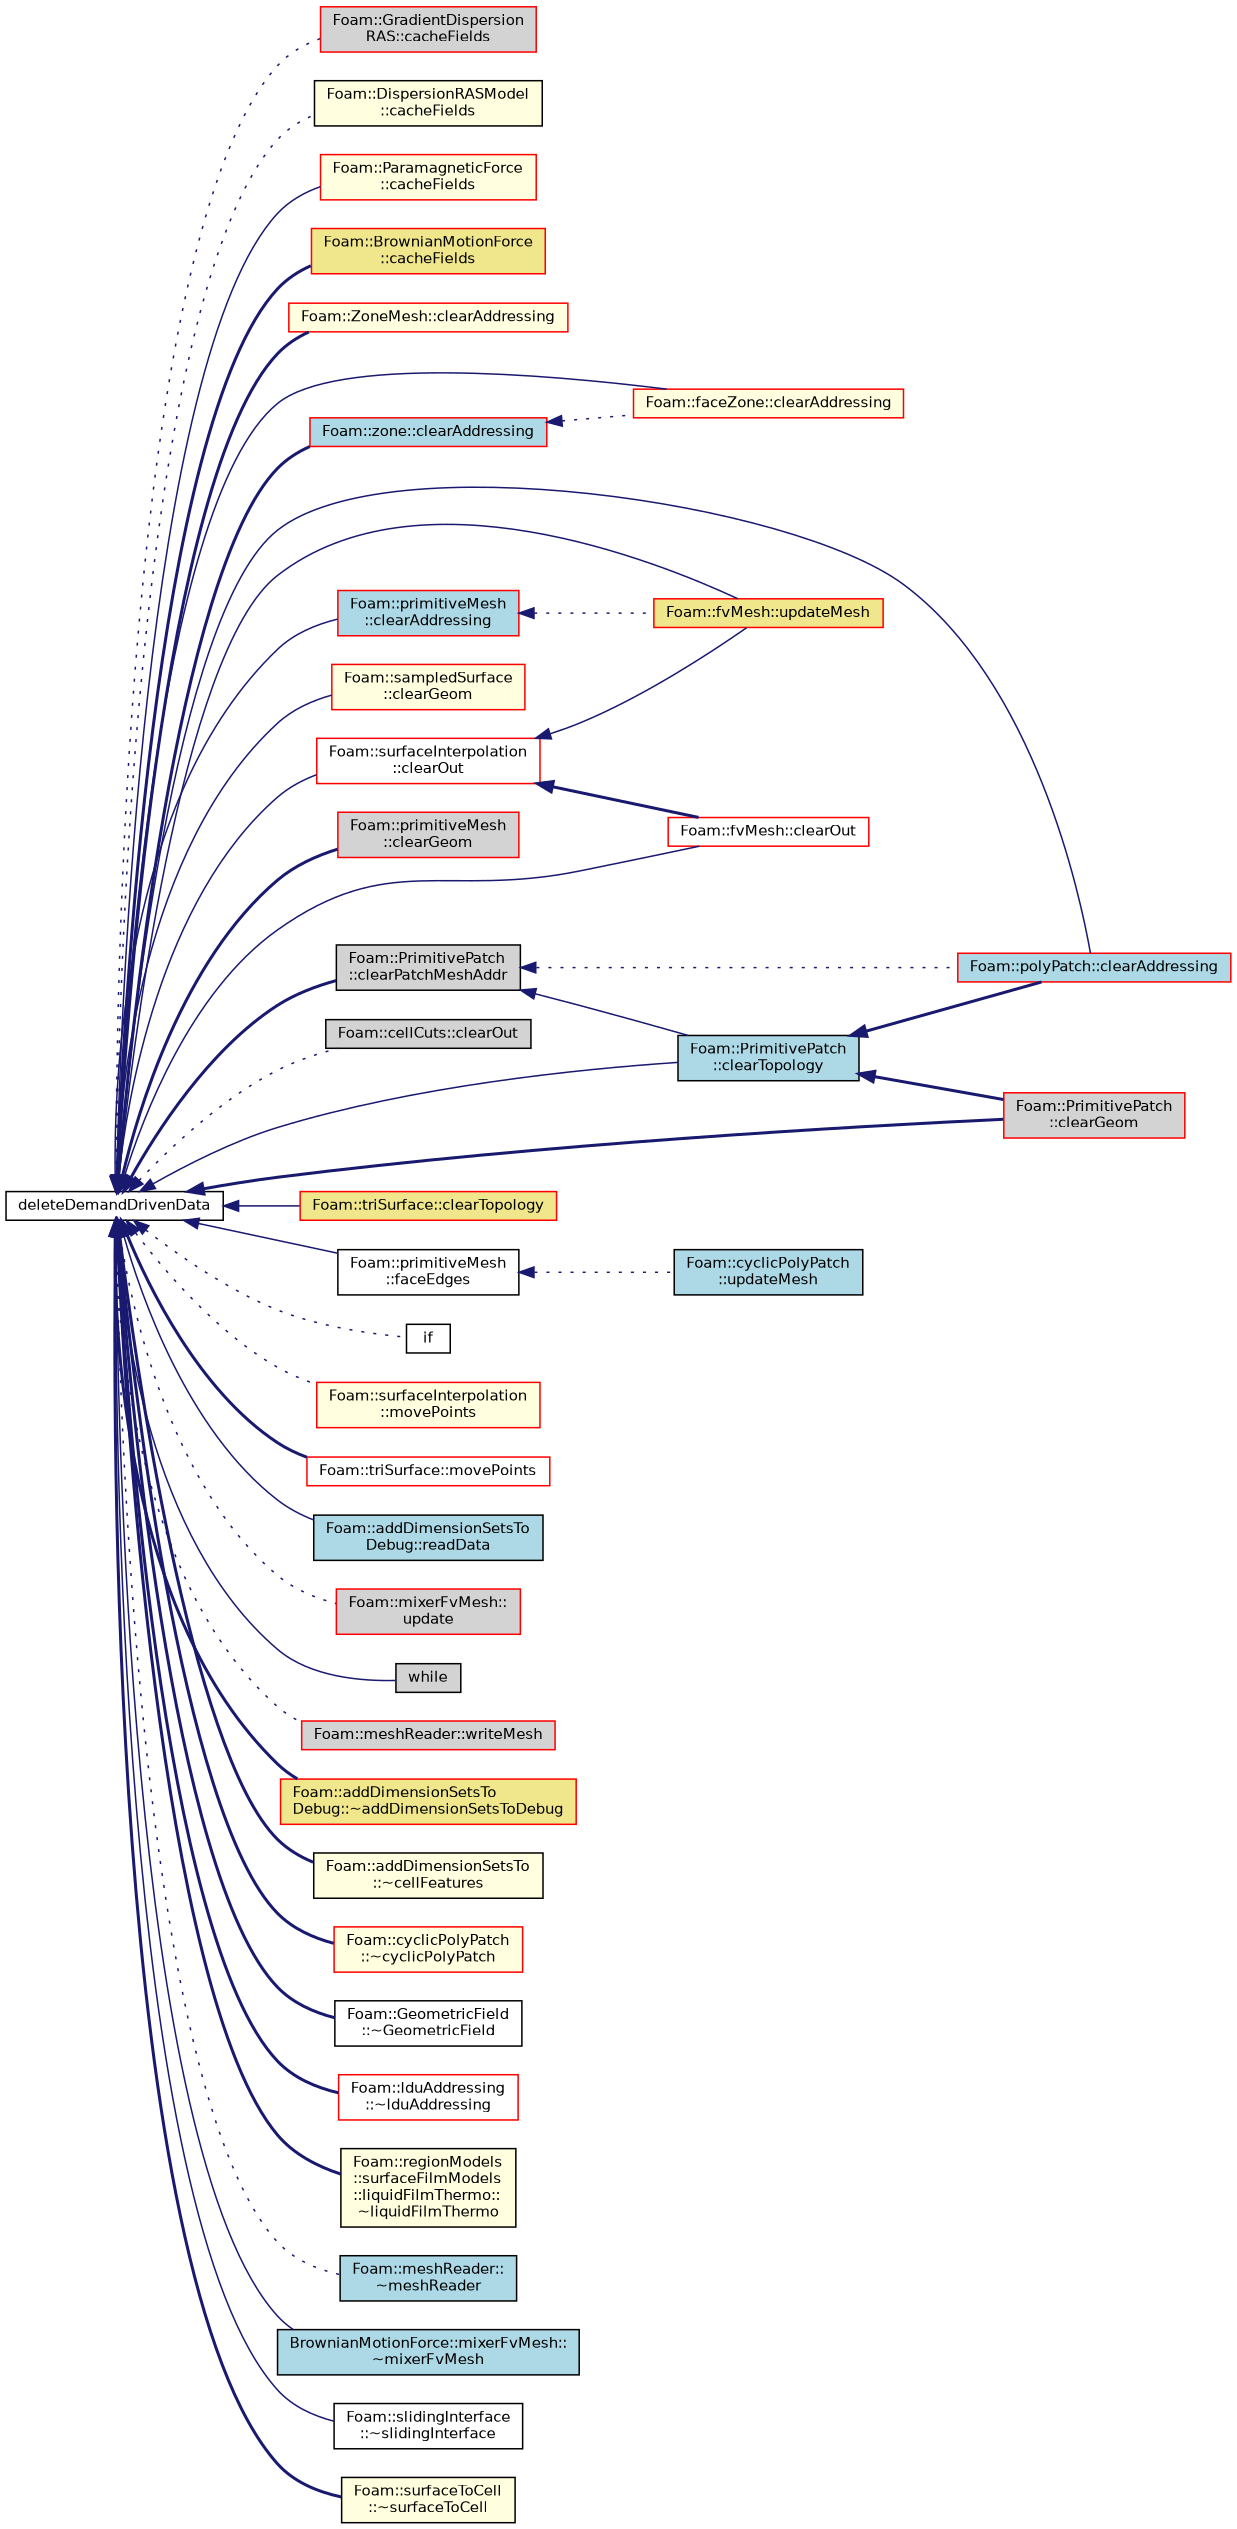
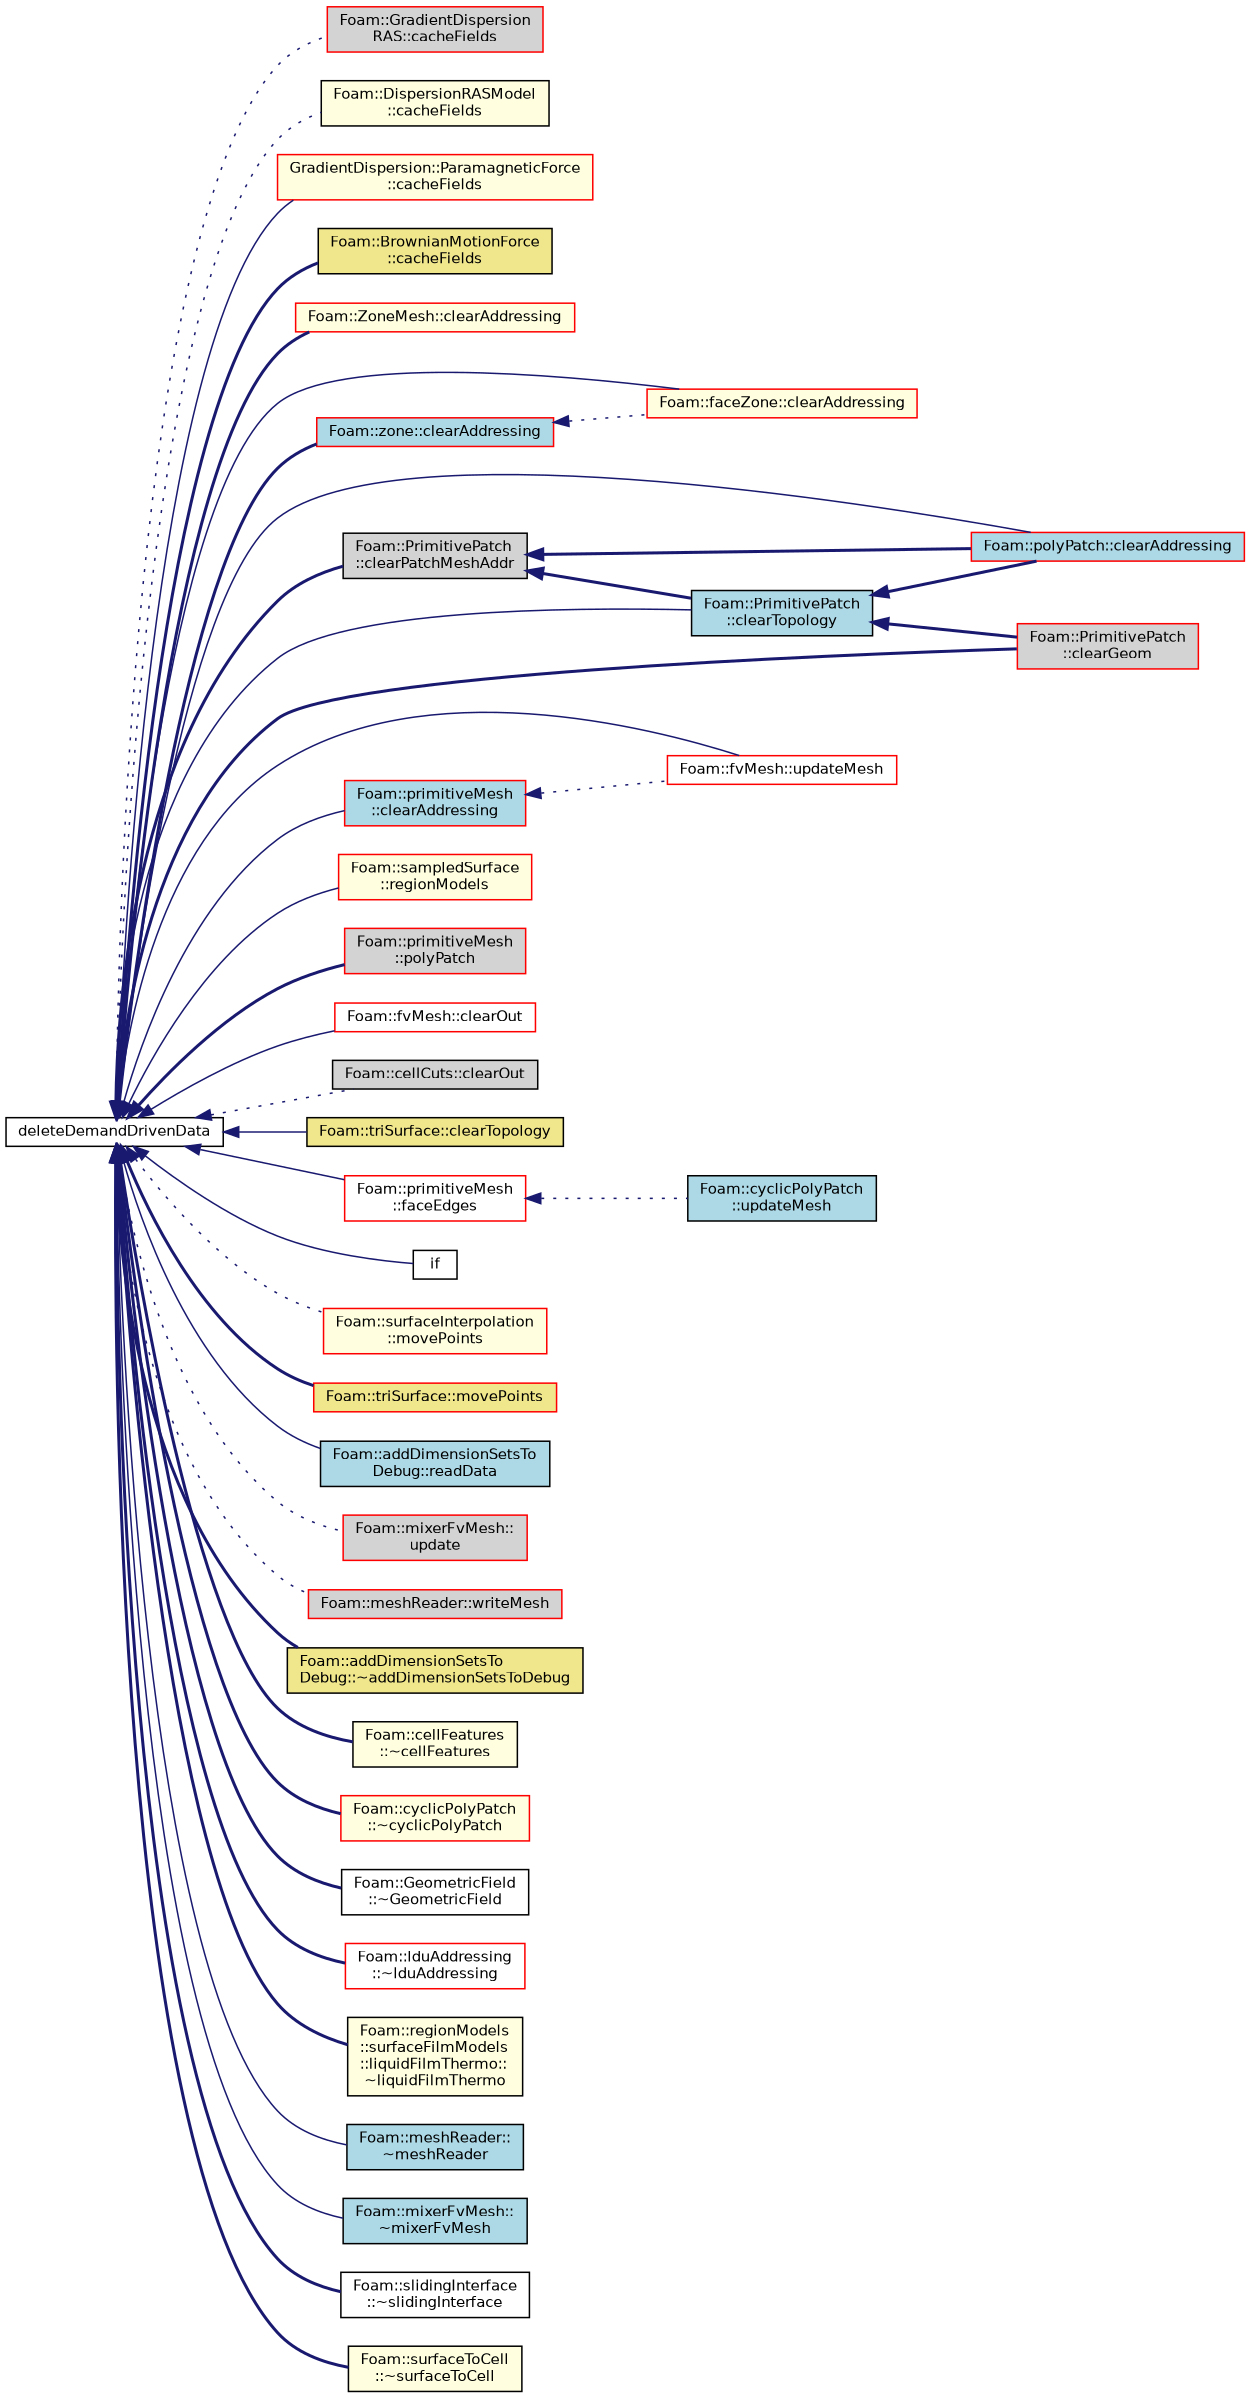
node "Foam::ParamagneticForce ::cacheFields": label "Foam::ParamagneticForce ::cacheFields" -> "GradientDispersion::ParamagneticForce ::cacheFields"
node "Foam::BrownianMotionForce ::cacheFields": color red -> black
node "Foam::fvMesh::updateMesh": fillcolor khaki -> white
node "Foam::sampledSurface ::clearGeom": label "Foam::sampledSurface ::clearGeom" -> "Foam::sampledSurface ::regionModels"
node "Foam::surfaceInterpolation ::clearOut": removed
node "Foam::primitiveMesh ::clearGeom": label "Foam::primitiveMesh ::clearGeom" -> "Foam::primitiveMesh ::polyPatch"
edge "Foam::polyPatch::clearAddressing" -> "Foam::PrimitivePatch ::clearPatchMeshAddr": style dotted -> bold
edge "Foam::PrimitivePatch ::clearTopology" -> "Foam::PrimitivePatch ::clearPatchMeshAddr": style solid -> bold
node "Foam::triSurface::clearTopology": color red -> black
node "Foam::primitiveMesh ::faceEdges": color black -> red
edge "if" -> "deleteDemandDrivenData": style dotted -> solid
node "Foam::triSurface::movePoints": fillcolor white -> khaki
node "while": removed
node "Foam::addDimensionSetsTo Debug::~addDimensionSetsToDebug": color red -> black
edge "Foam::meshReader:: ~meshReader" -> "deleteDemandDrivenData": style dotted -> solid
node "Foam::addDimensionSetsTo ::~cellFeatures": label "Foam::addDimensionSetsTo ::~cellFeatures" -> "Foam::cellFeatures ::~cellFeatures"
edge "Foam::slidingInterface ::~slidingInterface" -> "deleteDemandDrivenData": style solid -> bold
node "BrownianMotionForce::mixerFvMesh:: ~mixerFvMesh": label "BrownianMotionForce::mixerFvMesh:: ~mixerFvMesh" -> "Foam::mixerFvMesh:: ~mixerFvMesh"
